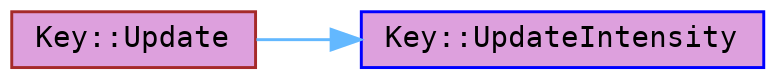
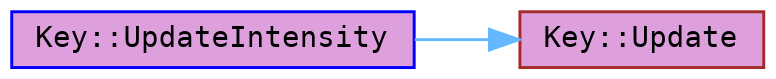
edge "Key::Update" -> "Key::UpdateIntensity": reversed
